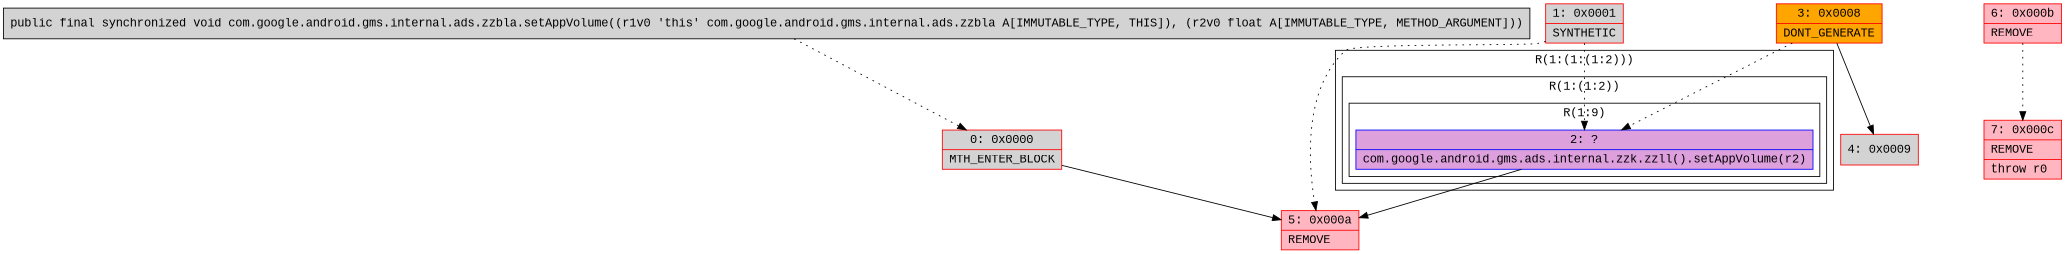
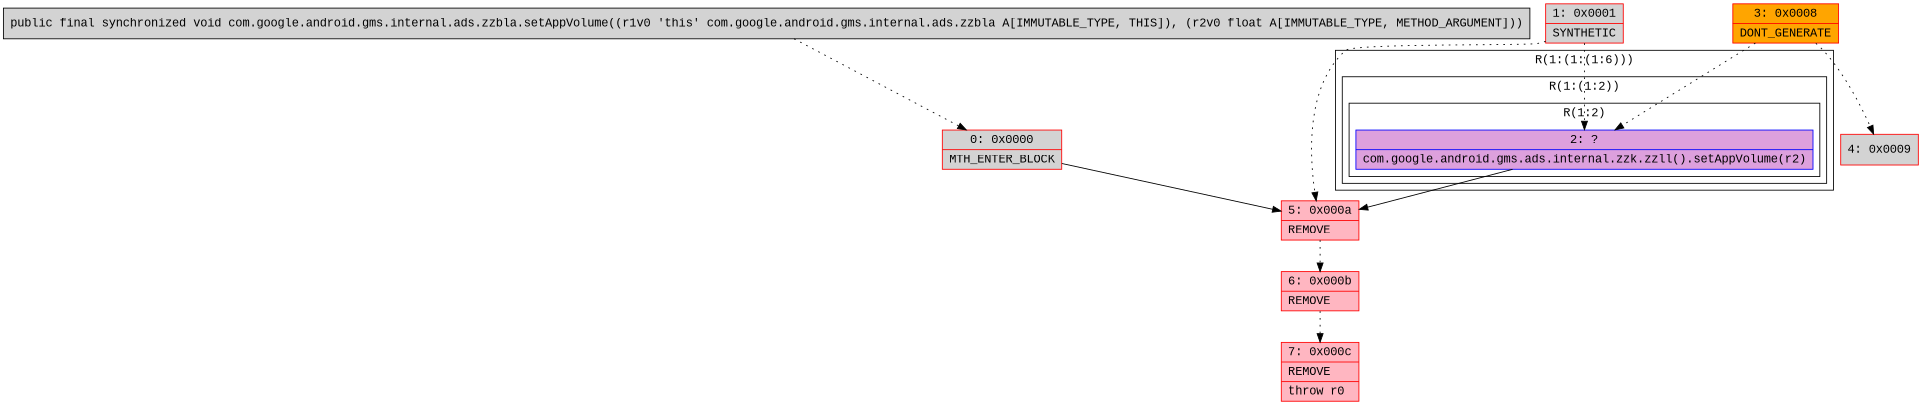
cluster "R(1:(1:(1:2)))": label "R(1:(1:(1:2)))" -> "R(1:(1:(1:6)))"
edge "3: 0x0008" -> "4: 0x0009": style solid -> dotted
cluster "R(1:9)": label "R(1:9)" -> "R(1:2)"
edge "5: 0x000a" -> "6: 0x000b": added
